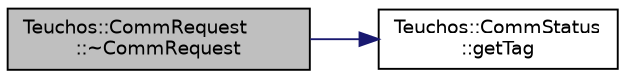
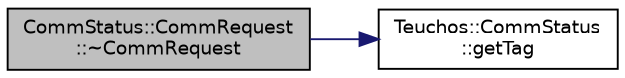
node "Teuchos::CommRequest ::~CommRequest": label "Teuchos::CommRequest ::~CommRequest" -> "CommStatus::CommRequest ::~CommRequest"
